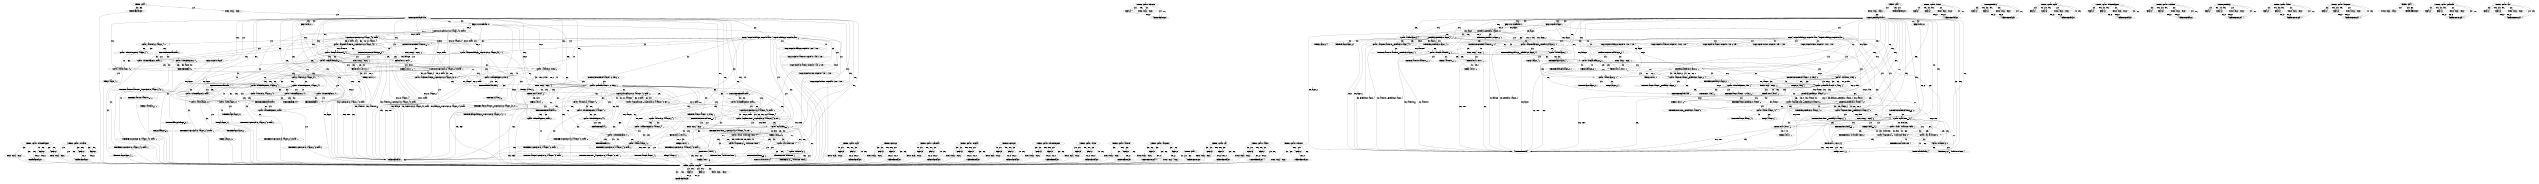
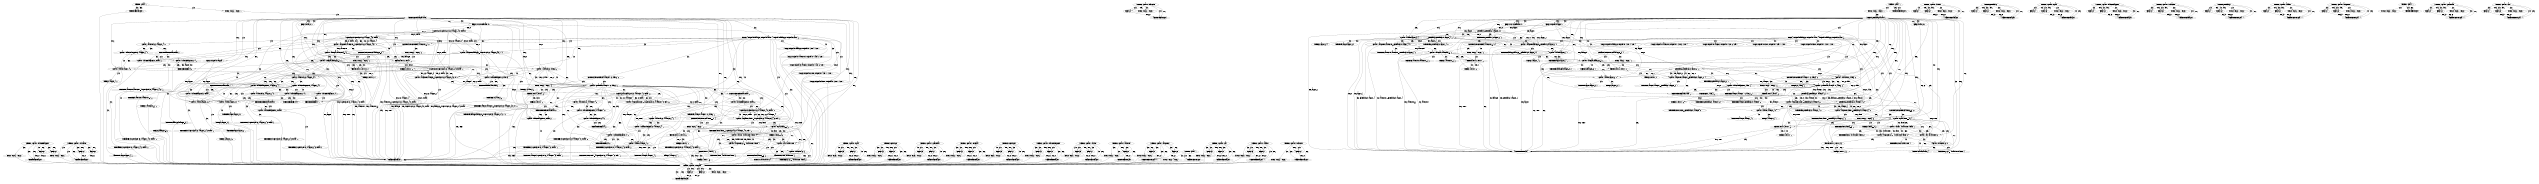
edge "(<operator>.addressOf,&e->d[tag_pos+8])" -> "(<operator>.indirectIndexAccess,e->d[tag_pos+2])": now "(<operator>.addressOf,&e->d[tag_pos+8])" -> "(<operator>.indirectIndexAccess,e->d[tag_pos+8])"
node "(IDENTIFIER,e,get_exif_ui32(e, value_pos))": added
